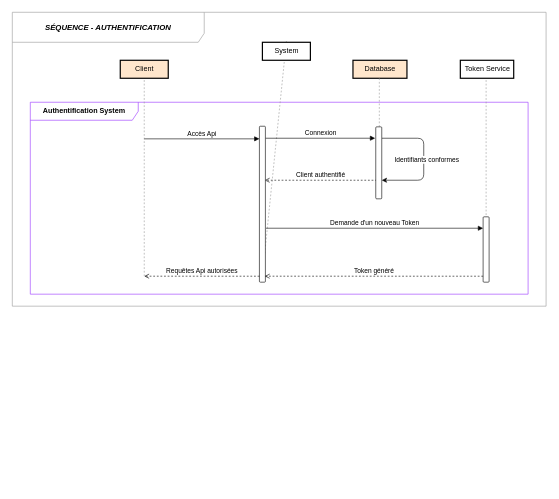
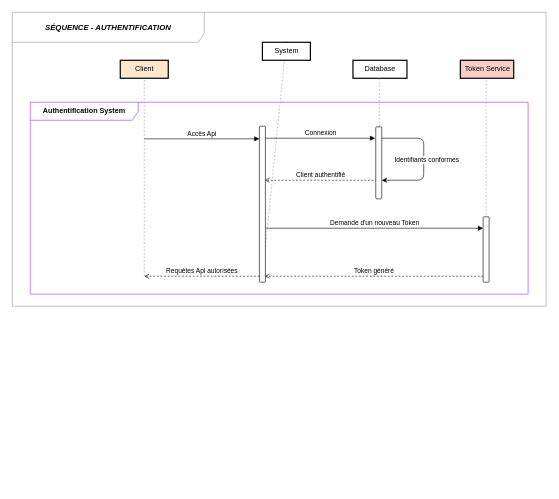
node "Database": fillcolor #ffe6cc -> #ffffff
node "Token Service": fillcolor #ffffff -> #f8cecc
